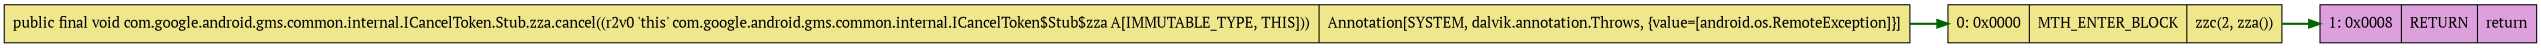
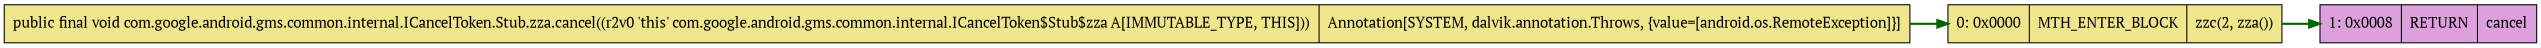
node "1: 0x0008": text "return" -> "cancel"
